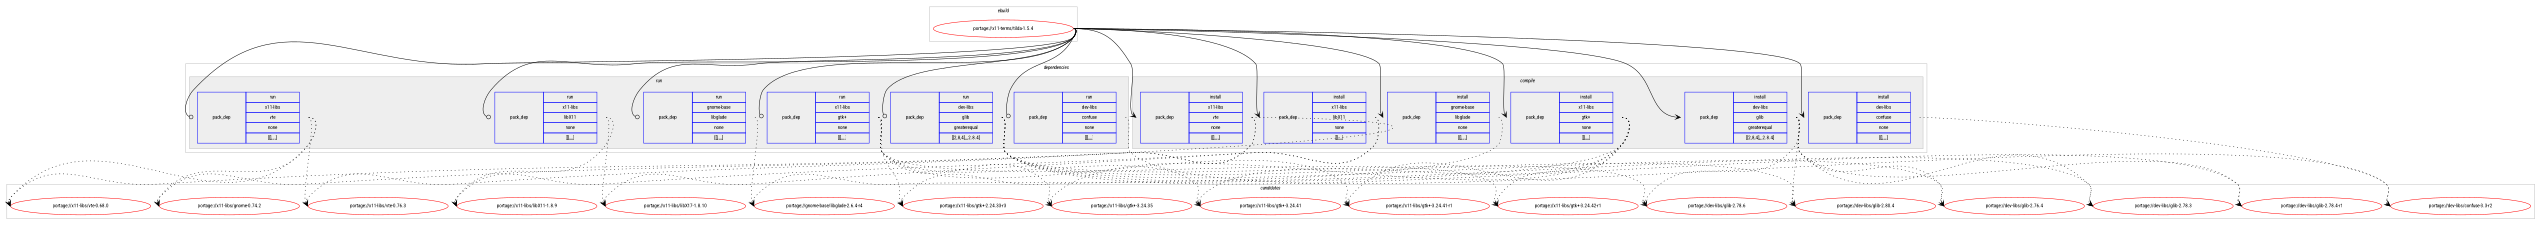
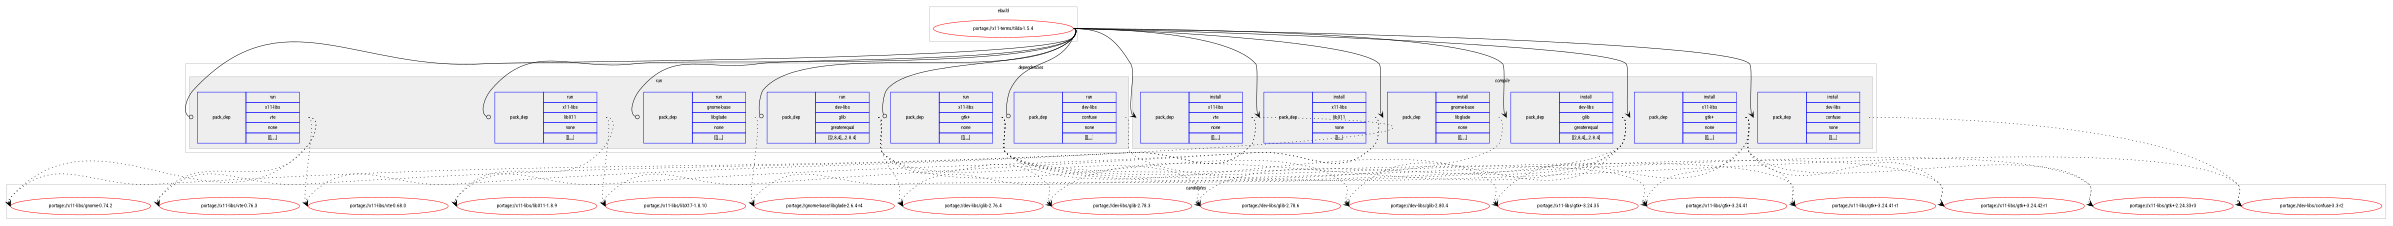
node "portage://dev-libs/glib-2.78.4-r1": removed
